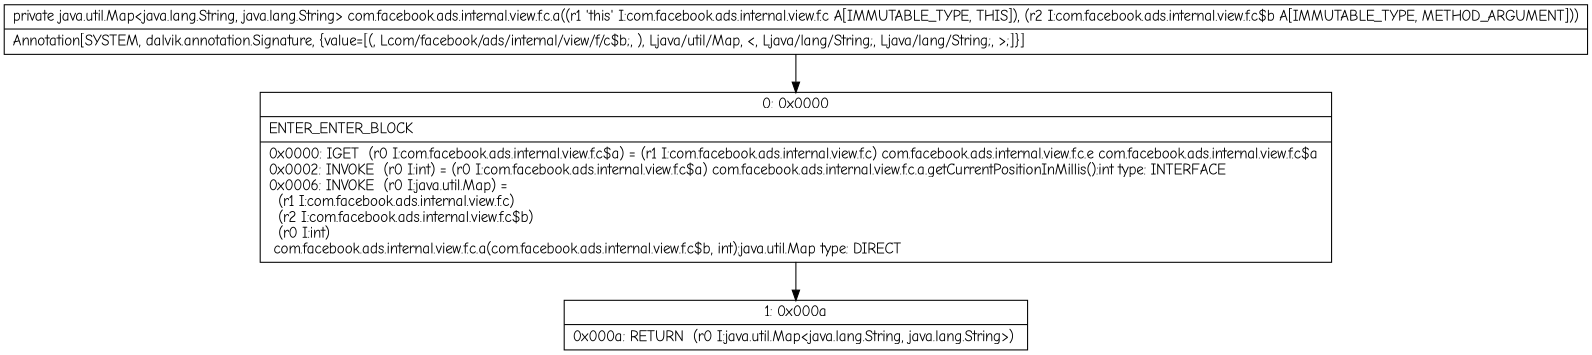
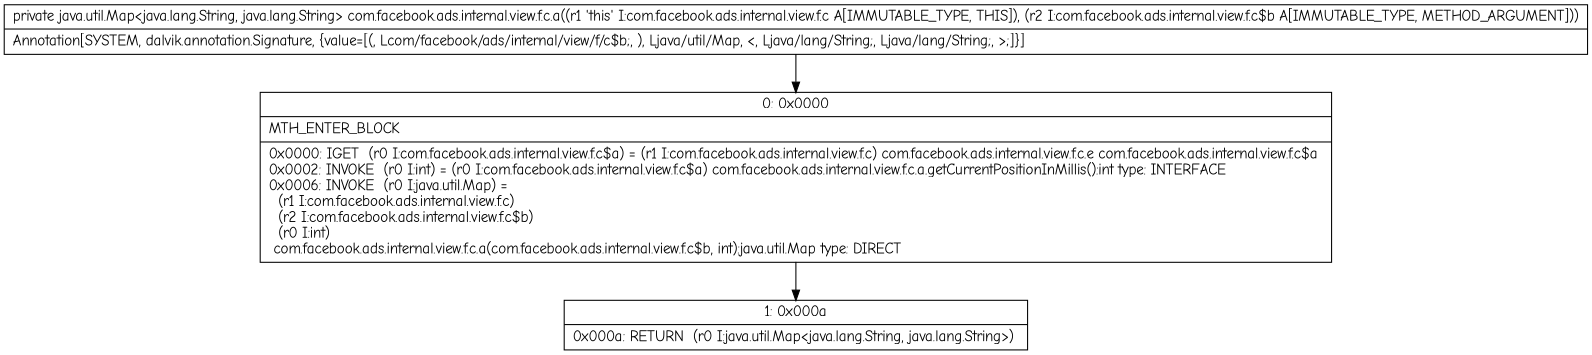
node "0: 0x0000": text "ENTER_ENTER_BLOCK" -> "MTH_ENTER_BLOCK"
